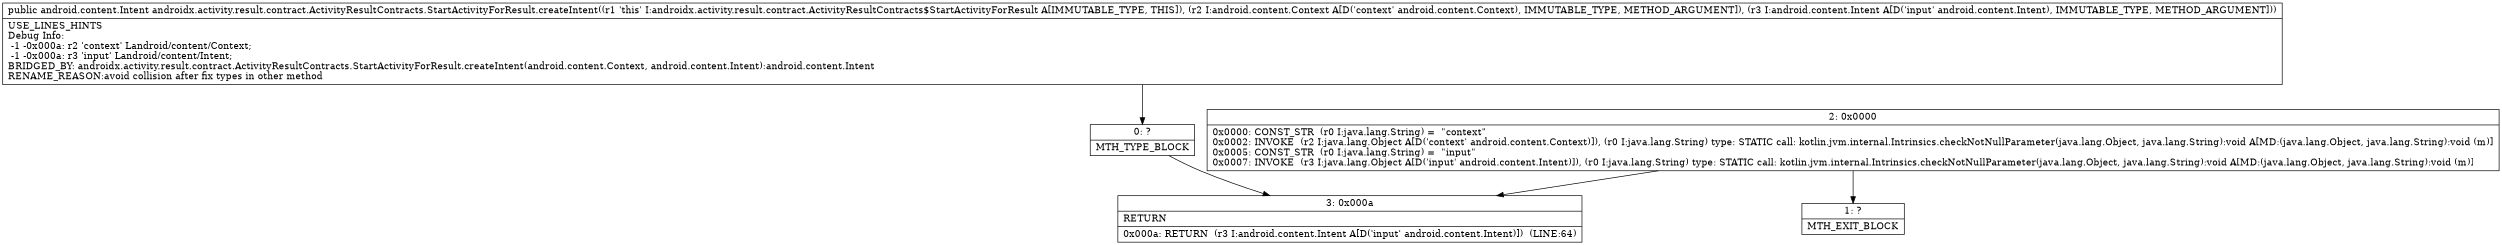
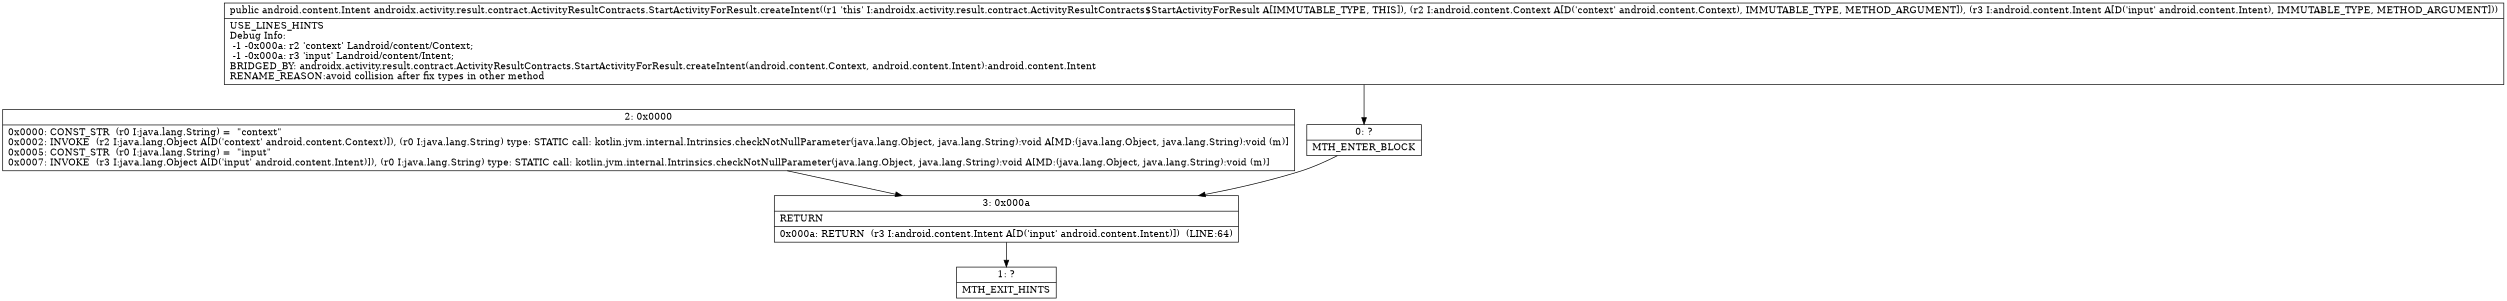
node "0: ?": text "MTH_TYPE_BLOCK" -> "MTH_ENTER_BLOCK"
edge "2: 0x0000" -> "1: ?": now "3: 0x000a" -> "1: ?"
node "1: ?": text "MTH_EXIT_BLOCK" -> "MTH_EXIT_HINTS"
